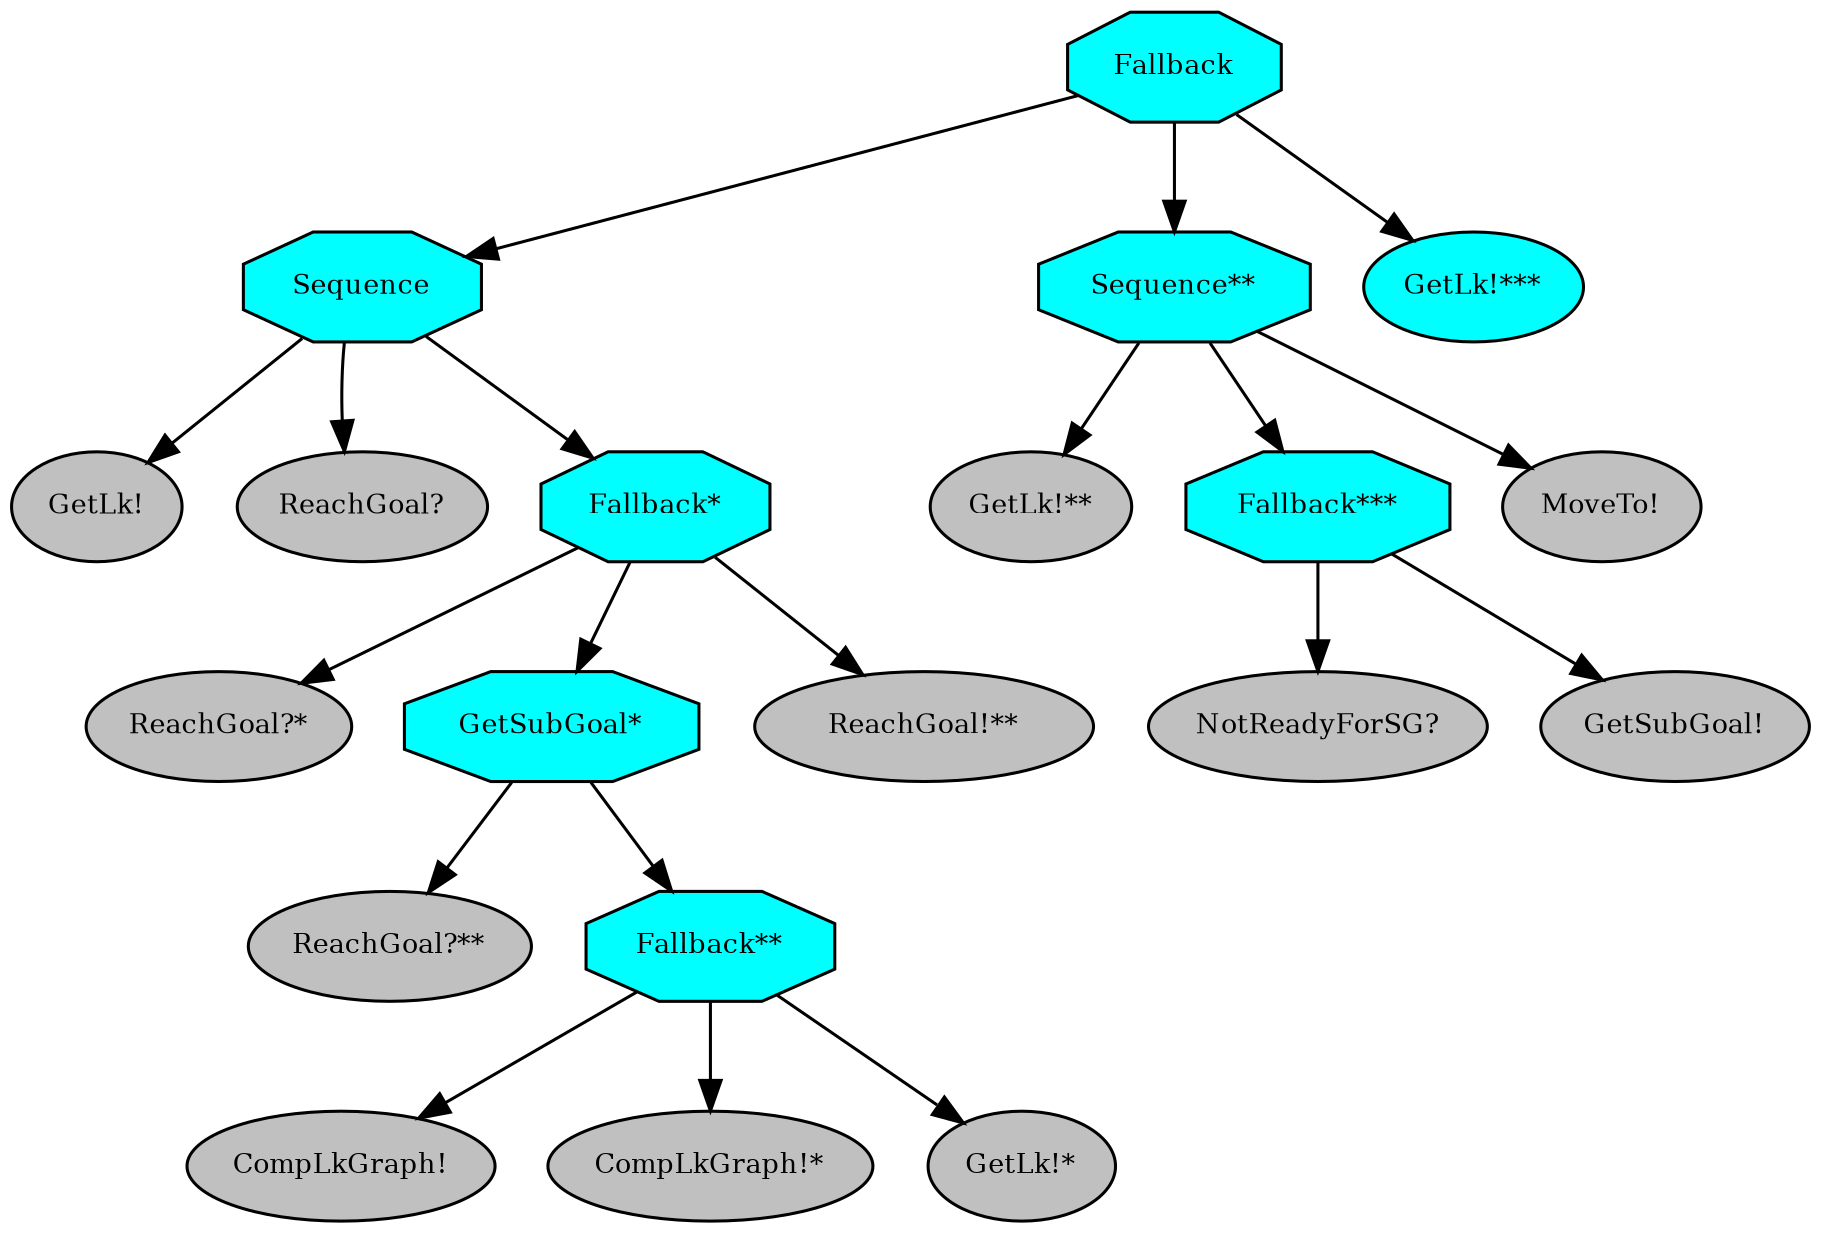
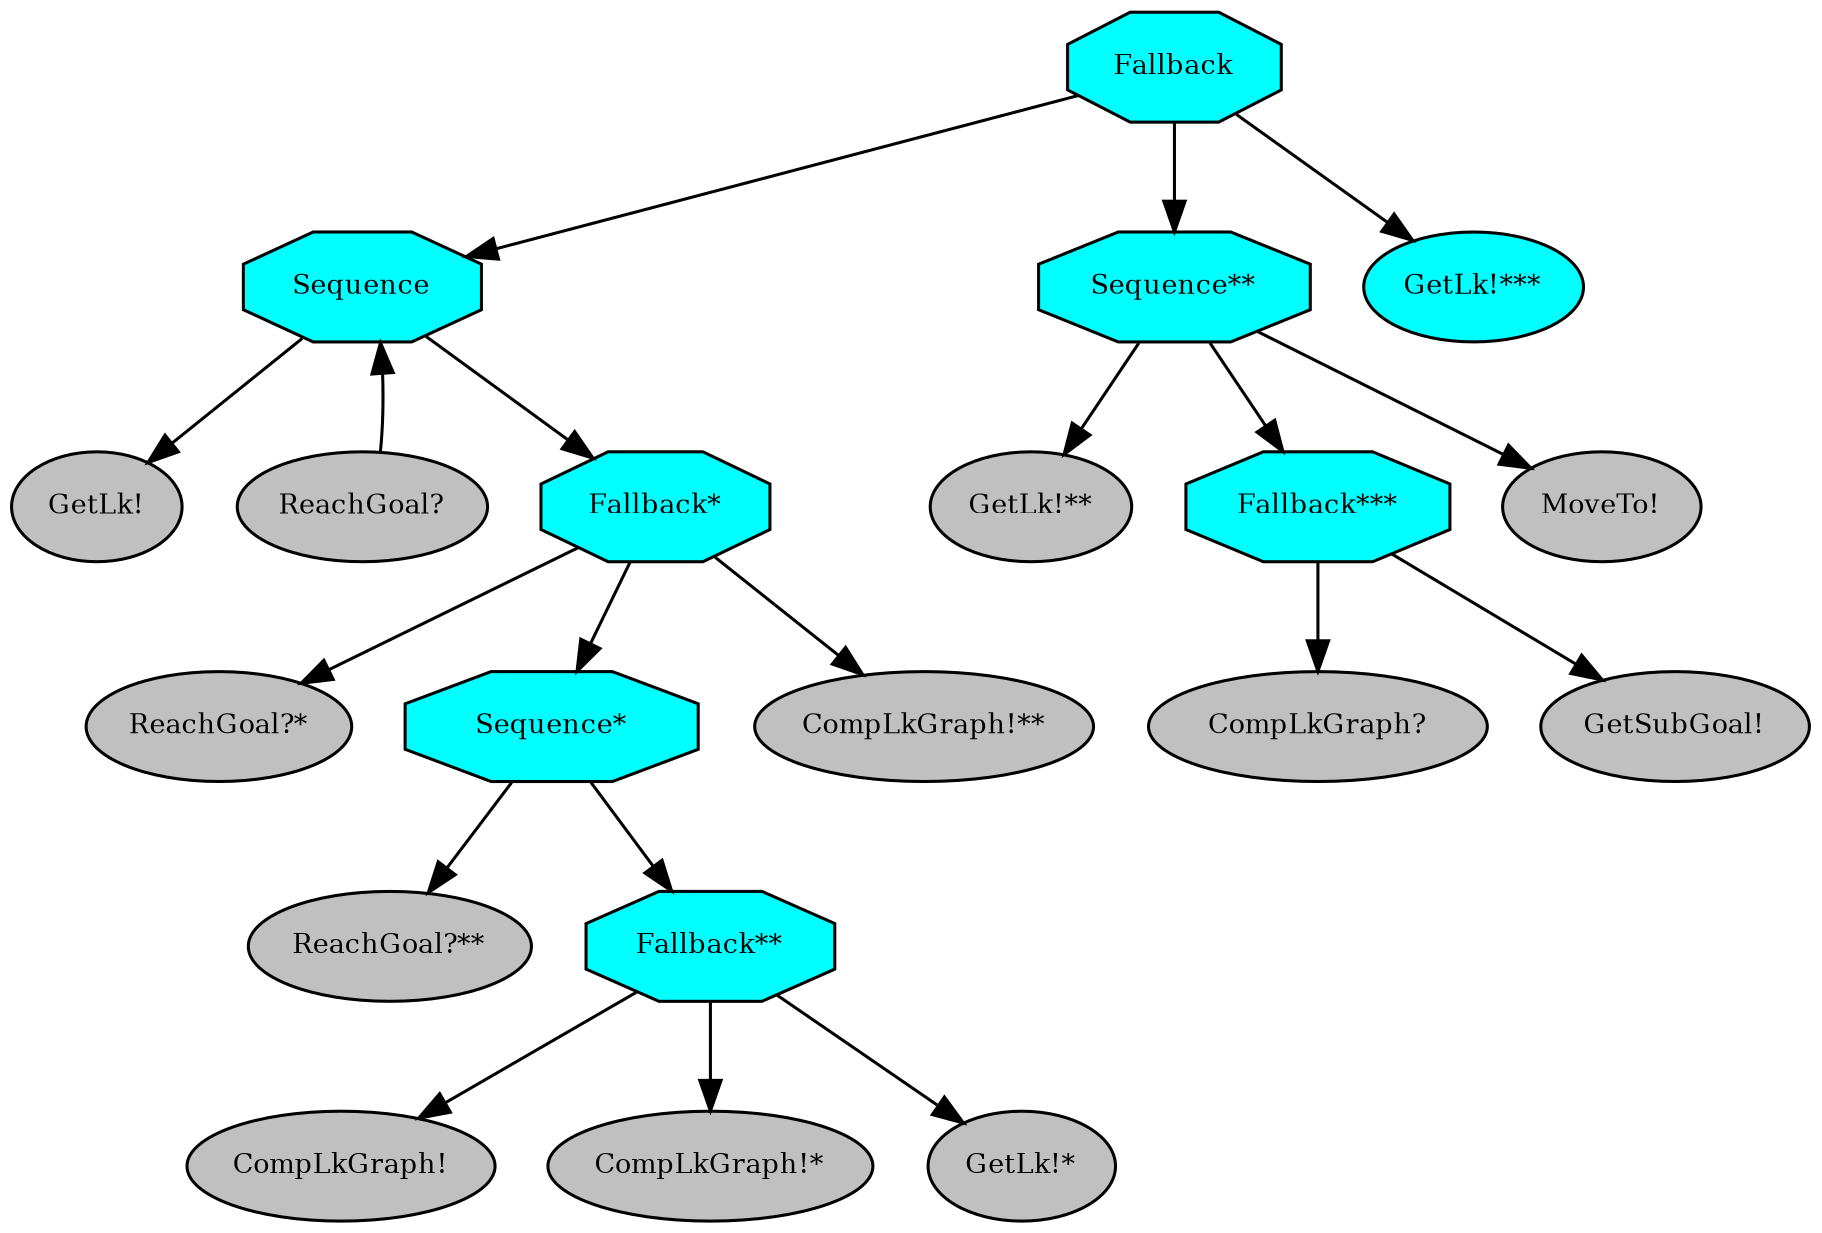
edge "Sequence" -> "ReachGoal?": reversed
node "GetSubGoal*": label "GetSubGoal*" -> "Sequence*"
node "ReachGoal!**": label "ReachGoal!**" -> "CompLkGraph!**"
node "NotReadyForSG?": label "NotReadyForSG?" -> "CompLkGraph?"
